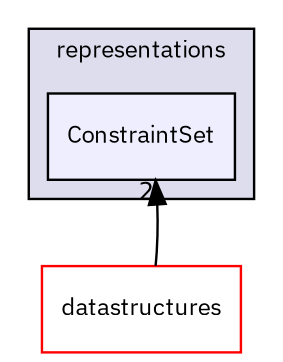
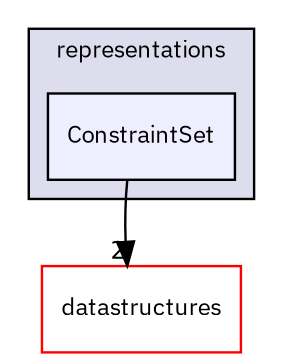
edge "datastructures" -> "ConstraintSet": reversed
